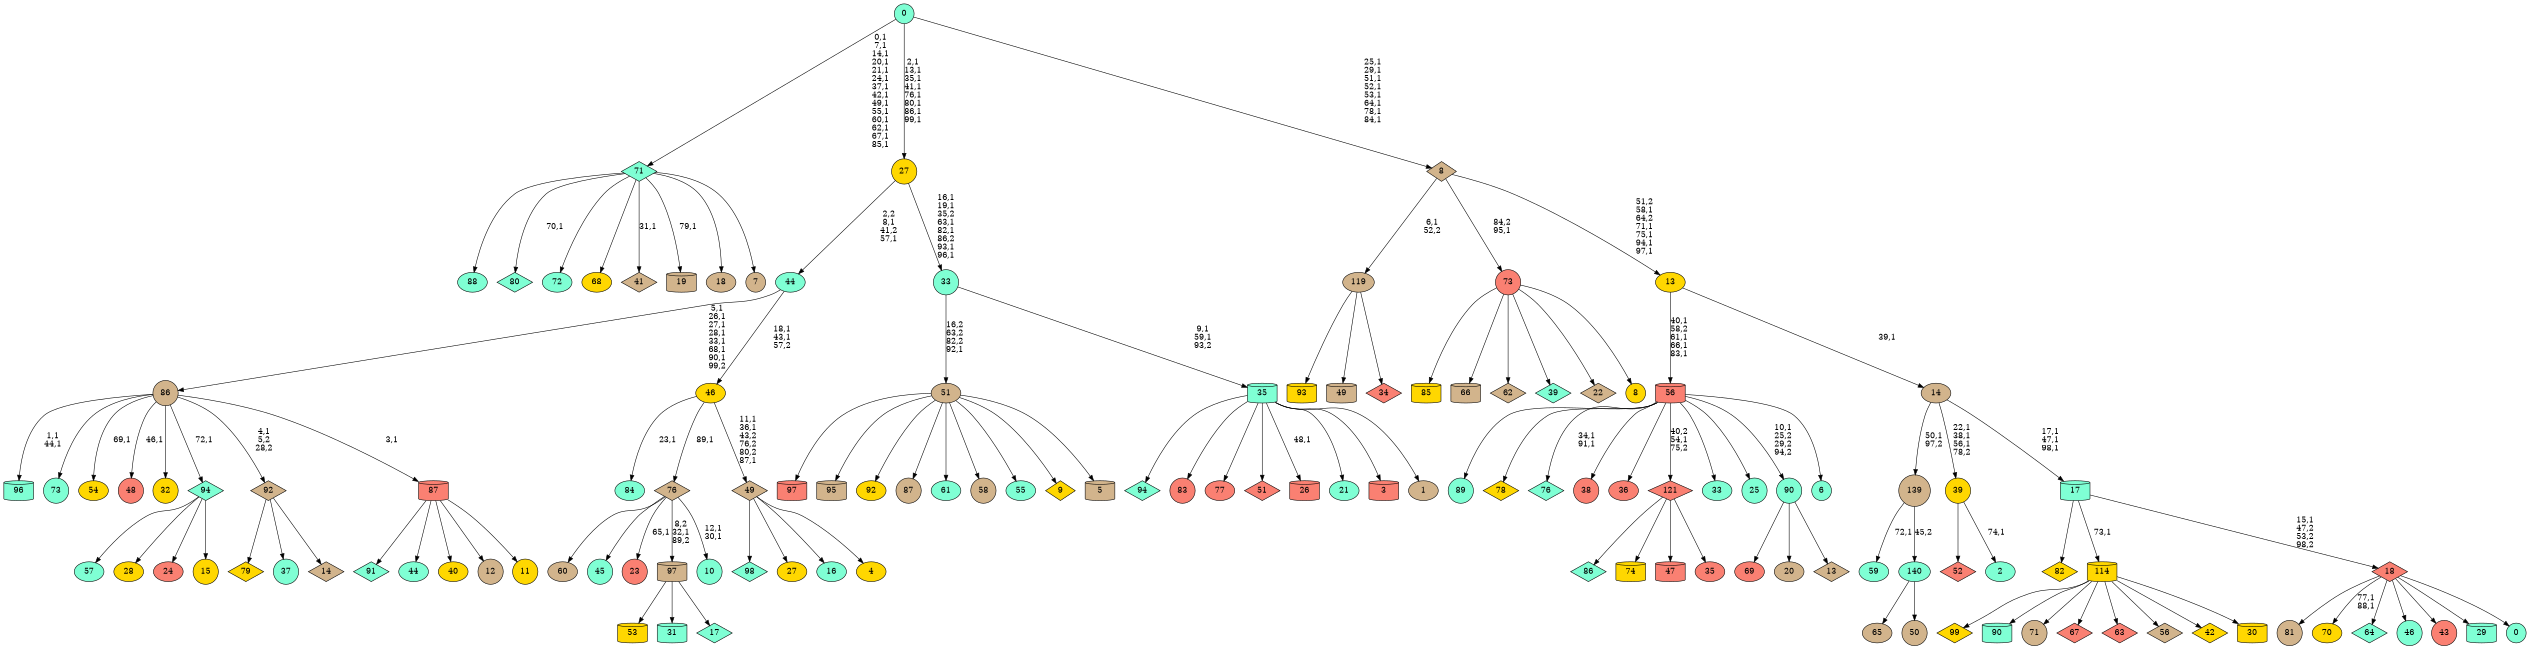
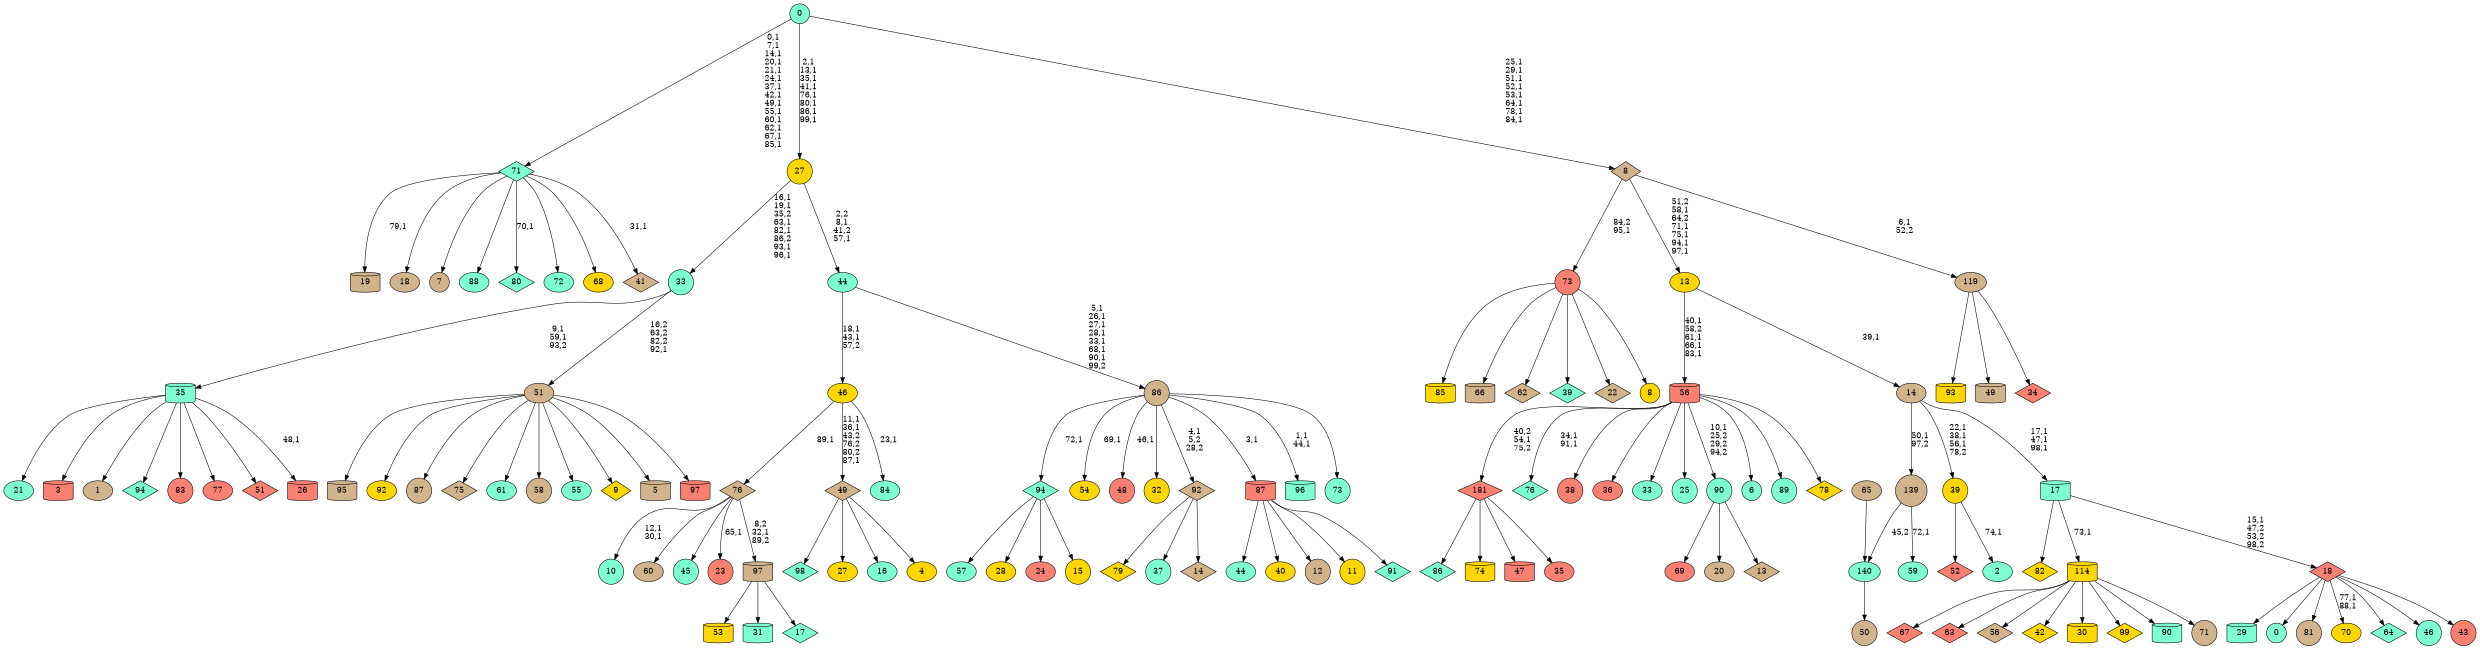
node "75": added
node "121": label "121" -> "181"
edge "140" -> "65": reversed
